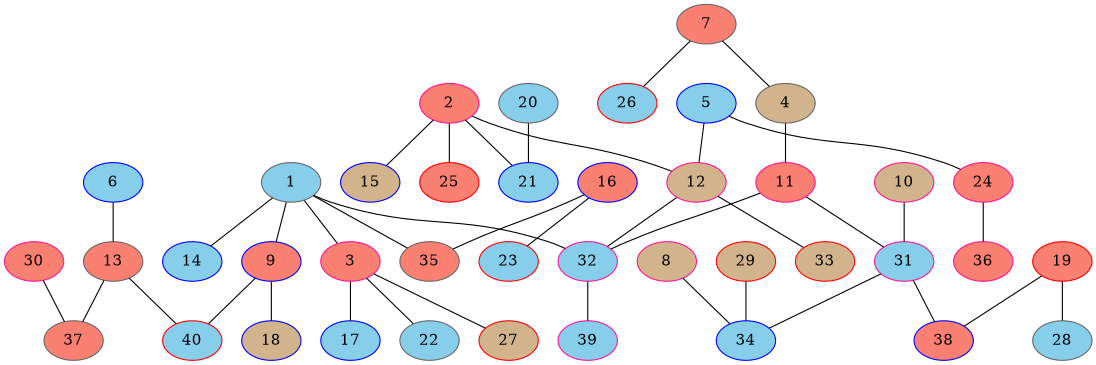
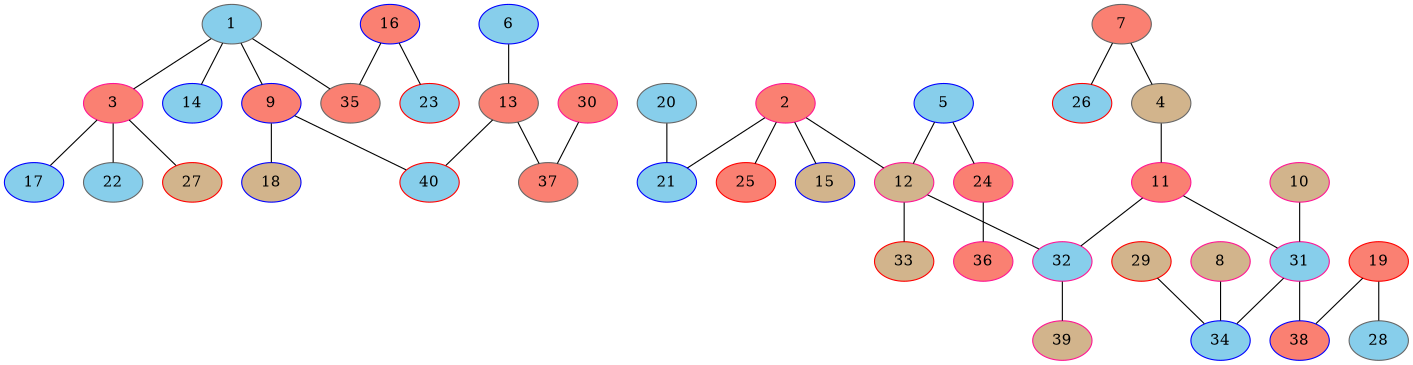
edge "1" -- "32": removed
node "39": fillcolor skyblue -> tan
